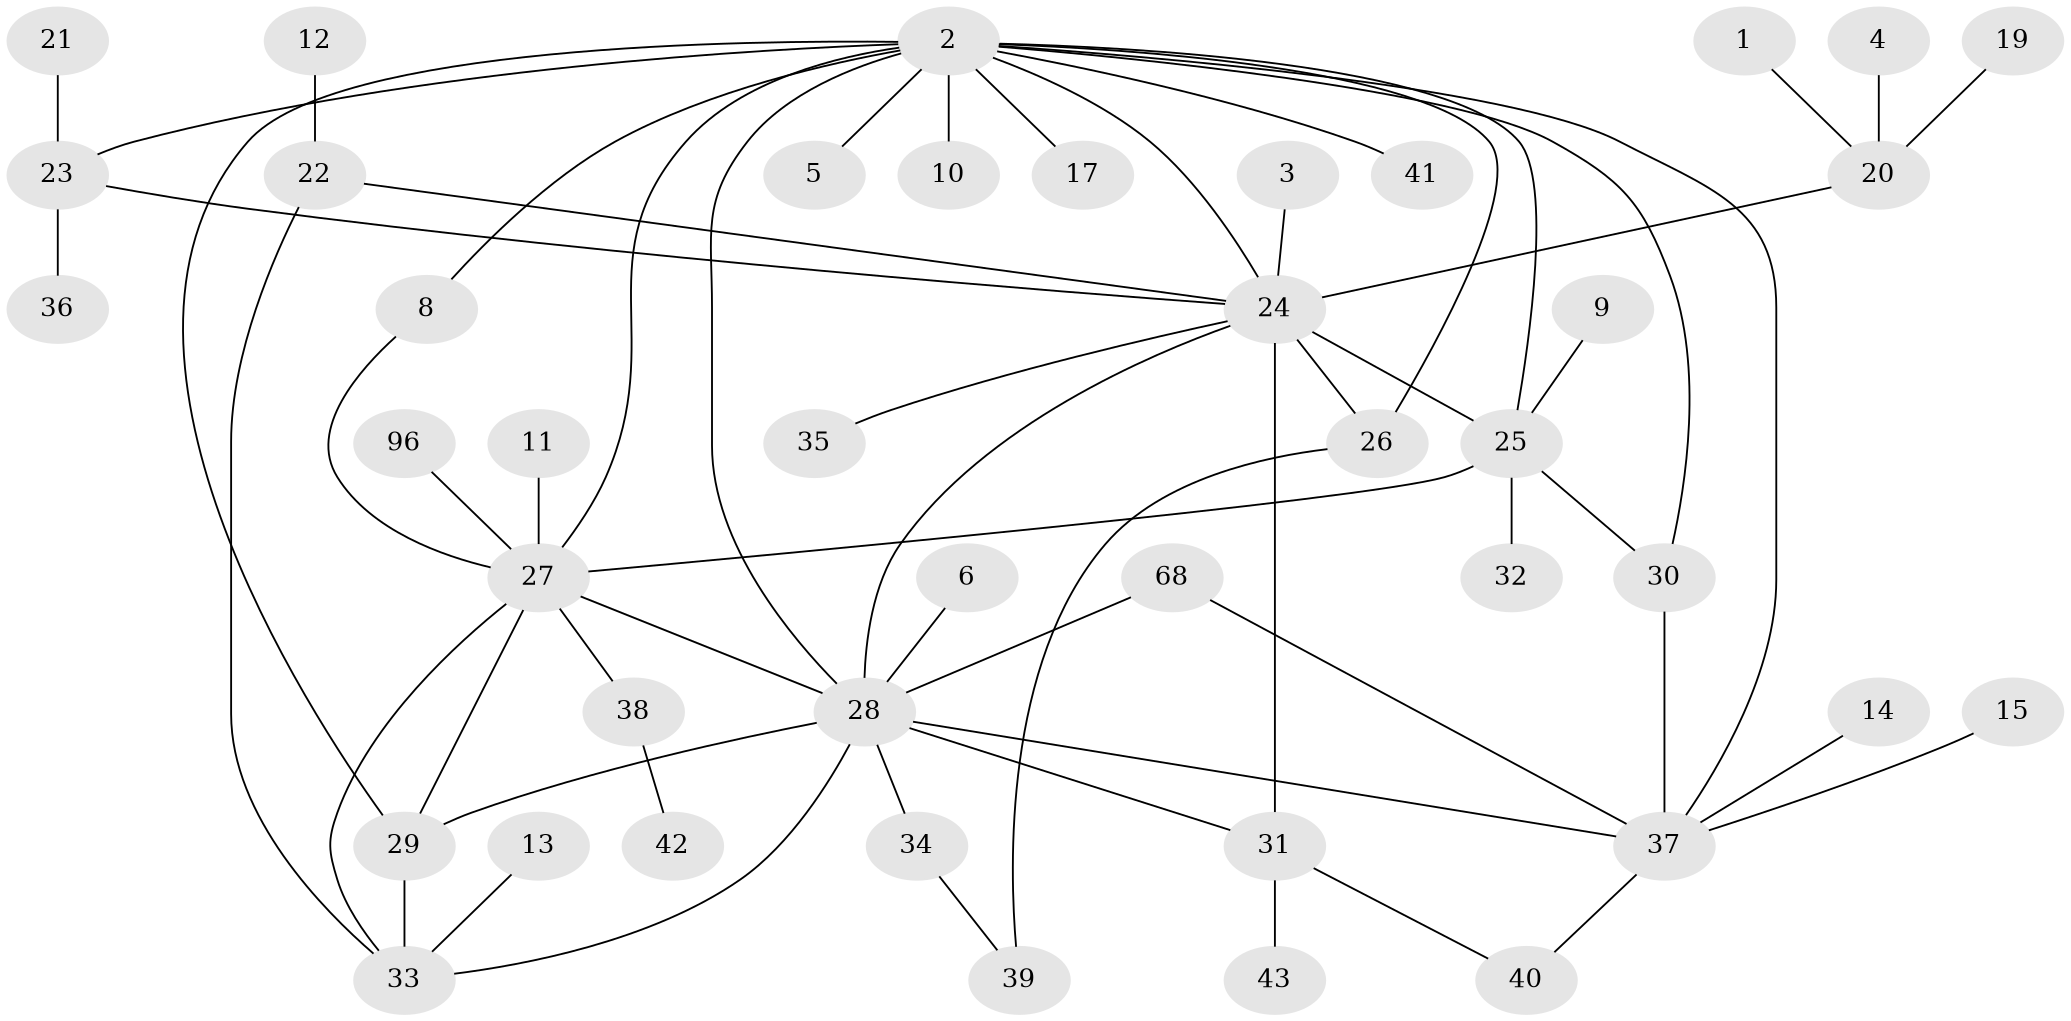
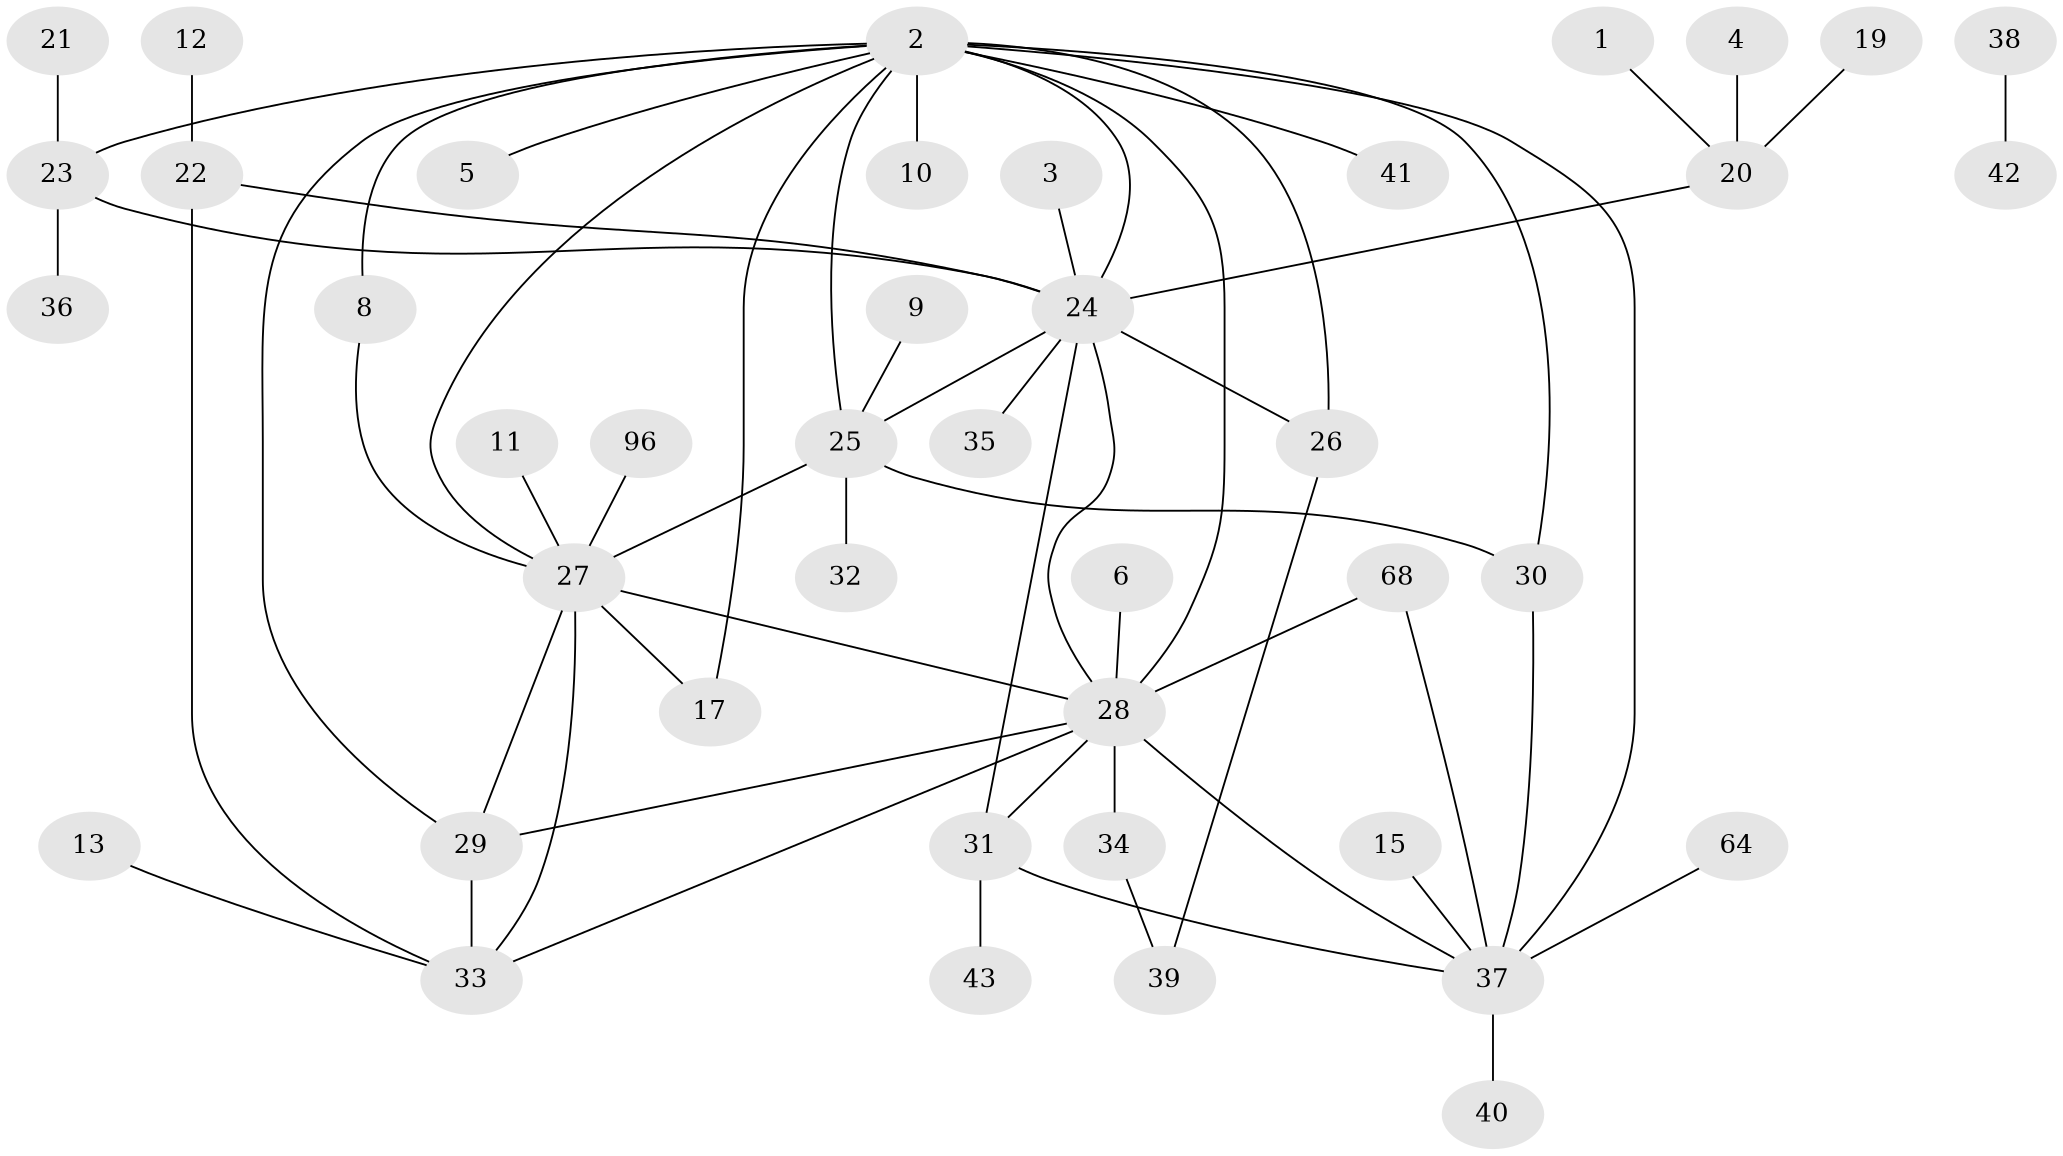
edge "27" -- "38": now "27" -- "17"
node "14": label "14" -> "64"
edge "31" -- "40": now "31" -- "37"
